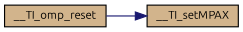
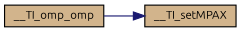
node "__TI_omp_reset": label "__TI_omp_reset" -> "__TI_omp_omp"
